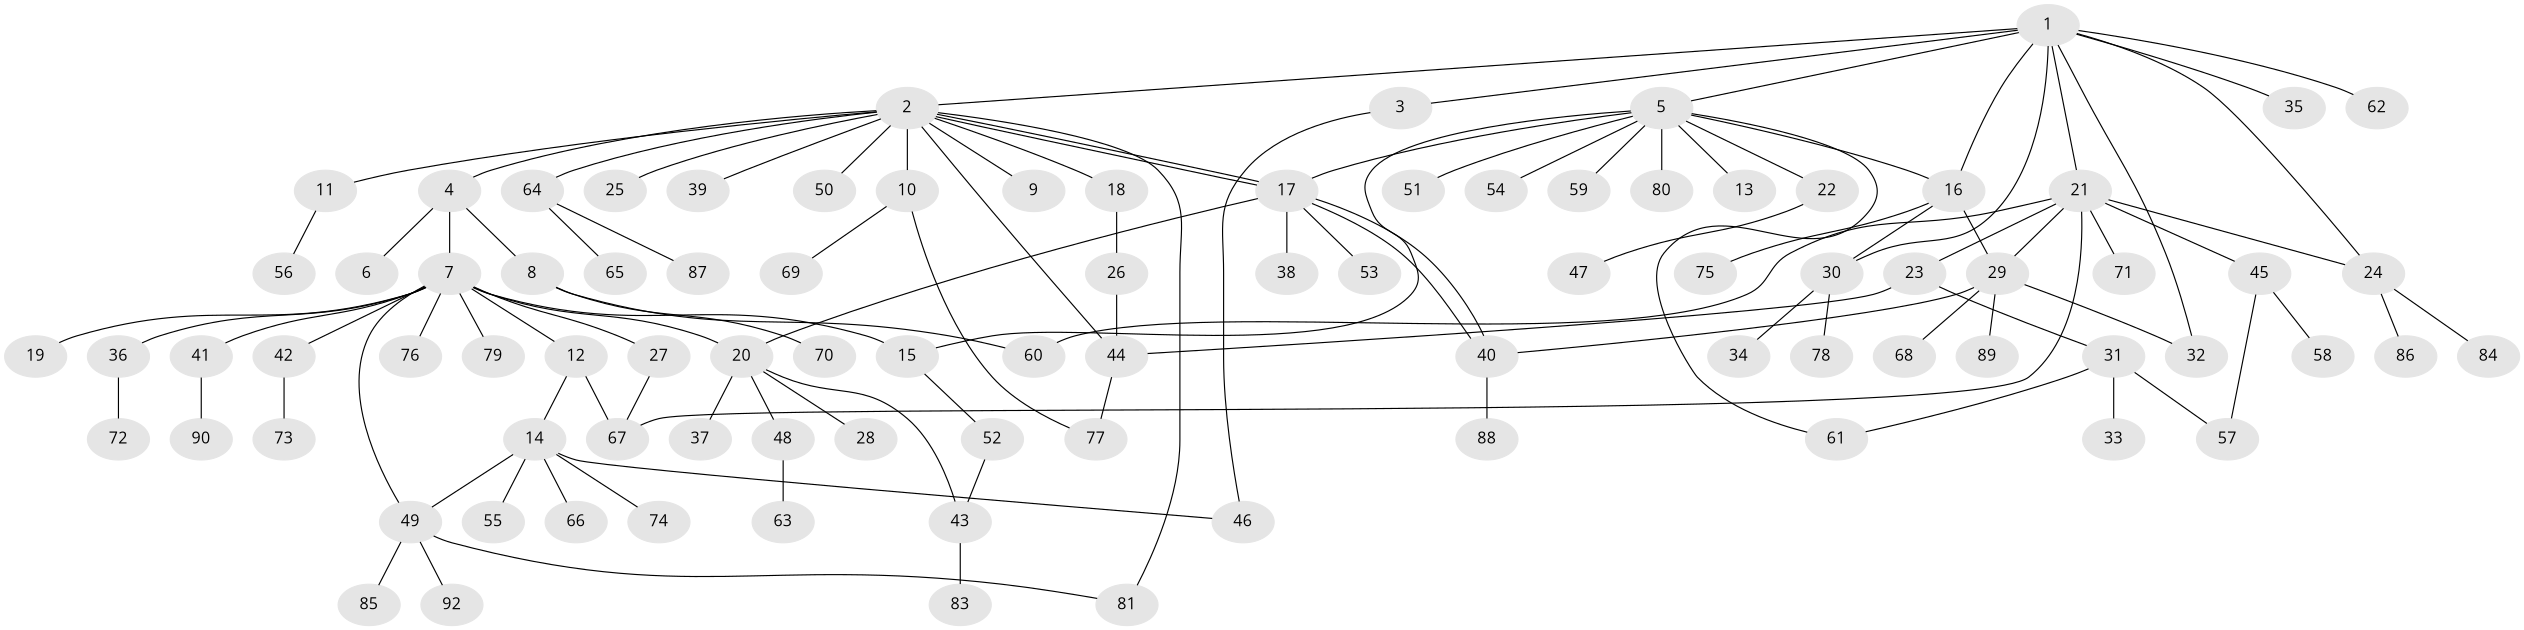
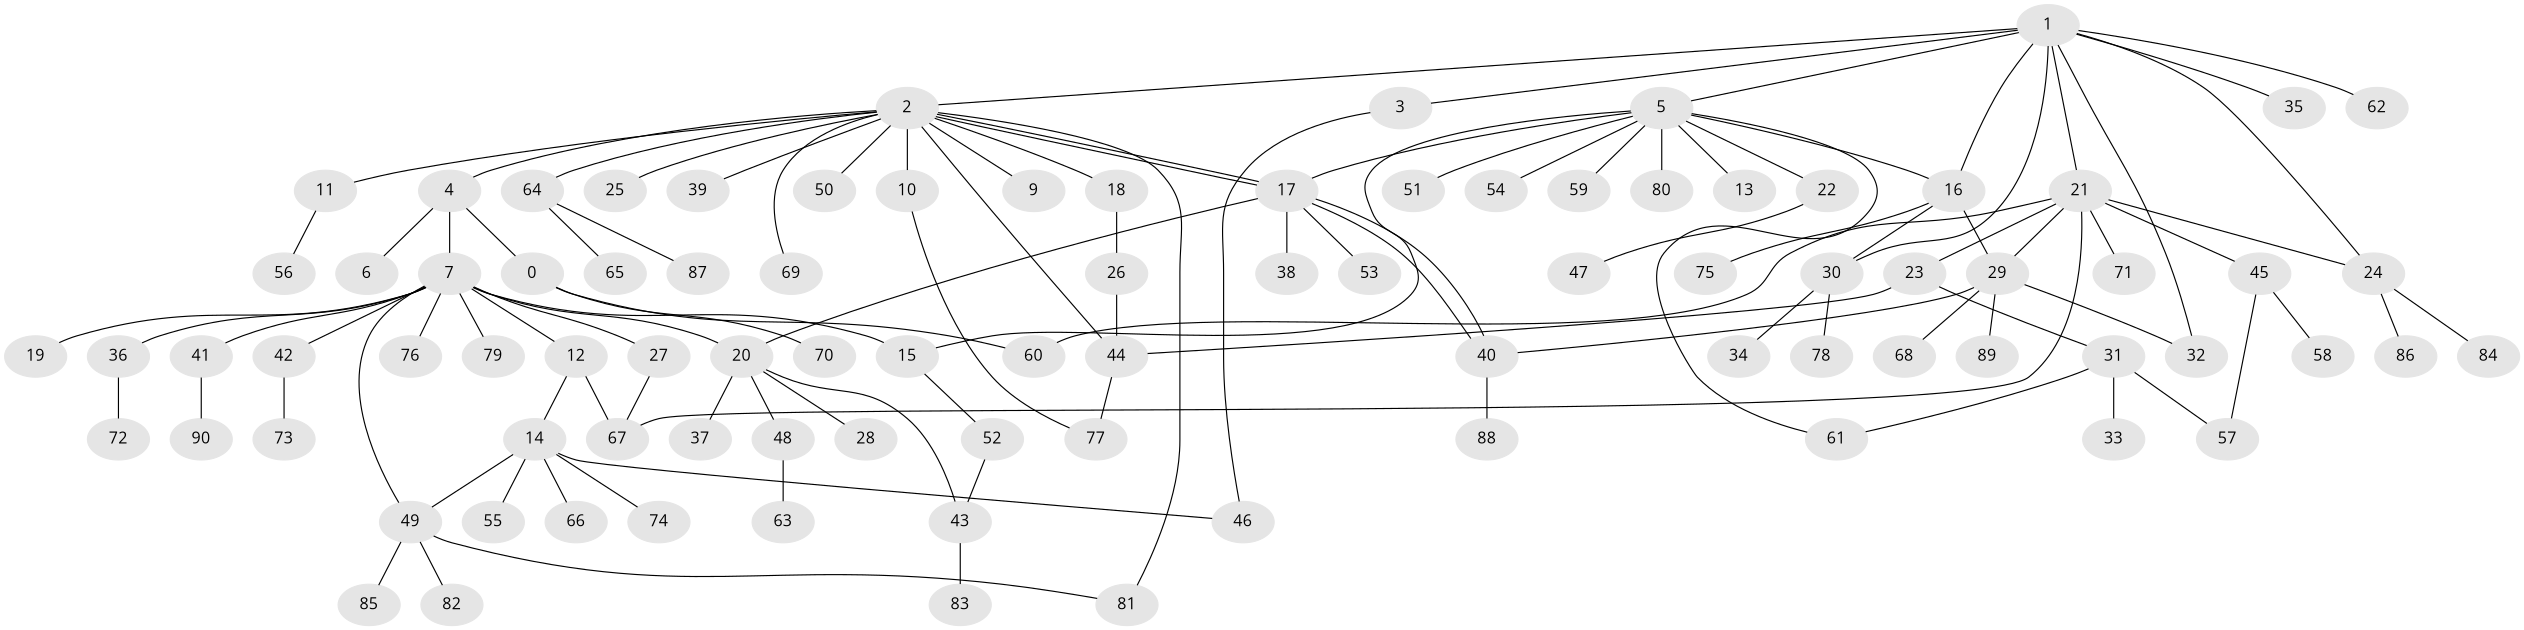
edge "10" -- "69": now "2" -- "69"
node "8": label "8" -> "0"
node "92": label "92" -> "82"
